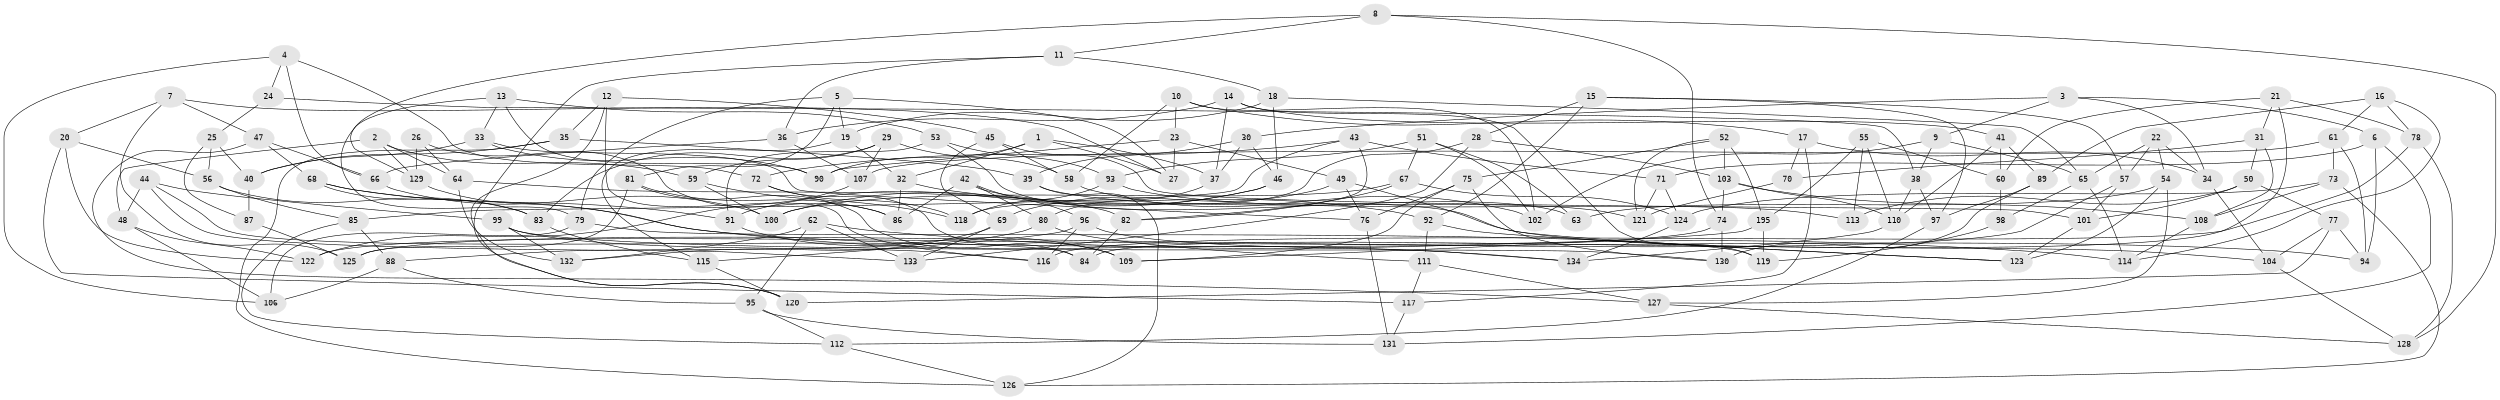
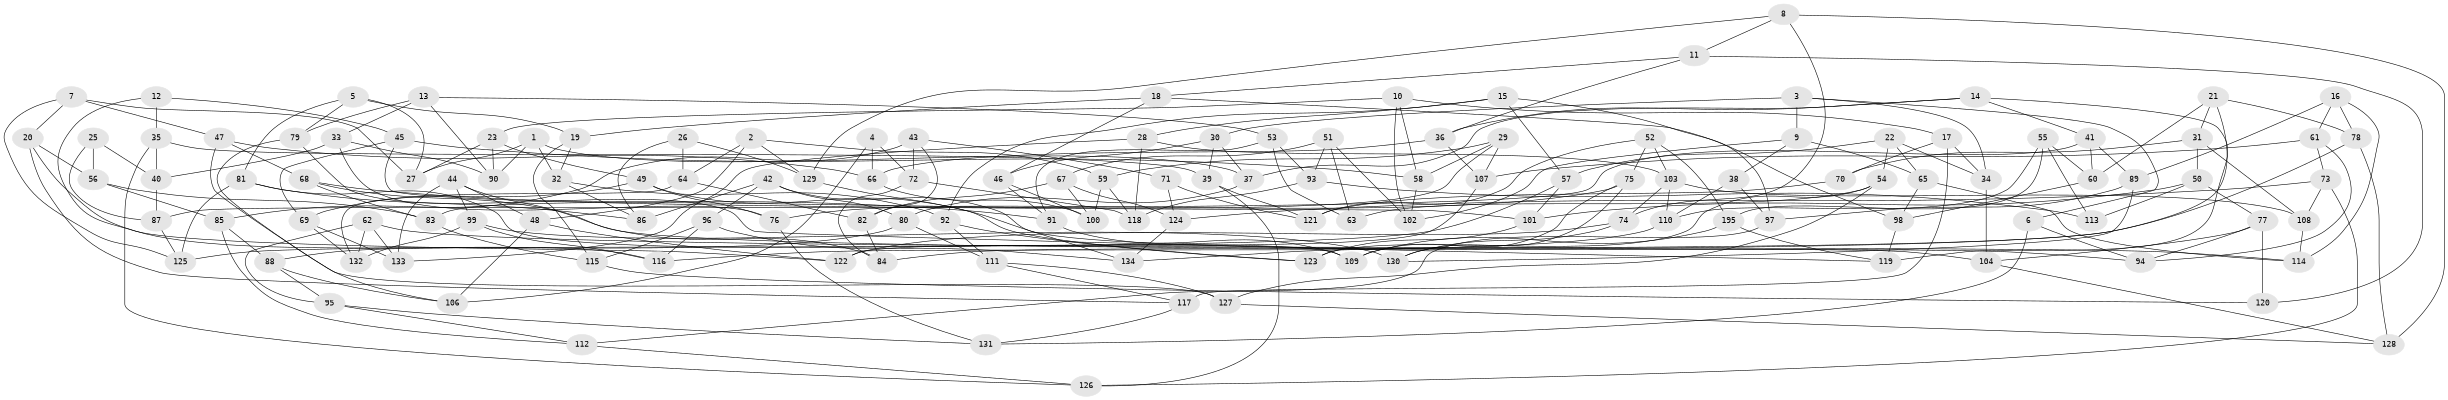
node "24": removed
edge "18" -- "65": now "18" -- "98"
edge "6" -- "71": removed
edge "41" -- "110": now "41" -- "87"
edge "12" -- "120": removed
